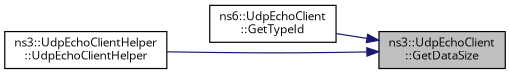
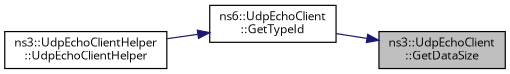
edge "ns3::UdpEchoClientHelper ::UdpEchoClientHelper" -> "ns3::UdpEchoClient ::GetDataSize": now "ns3::UdpEchoClientHelper ::UdpEchoClientHelper" -> "ns6::UdpEchoClient ::GetTypeId"
